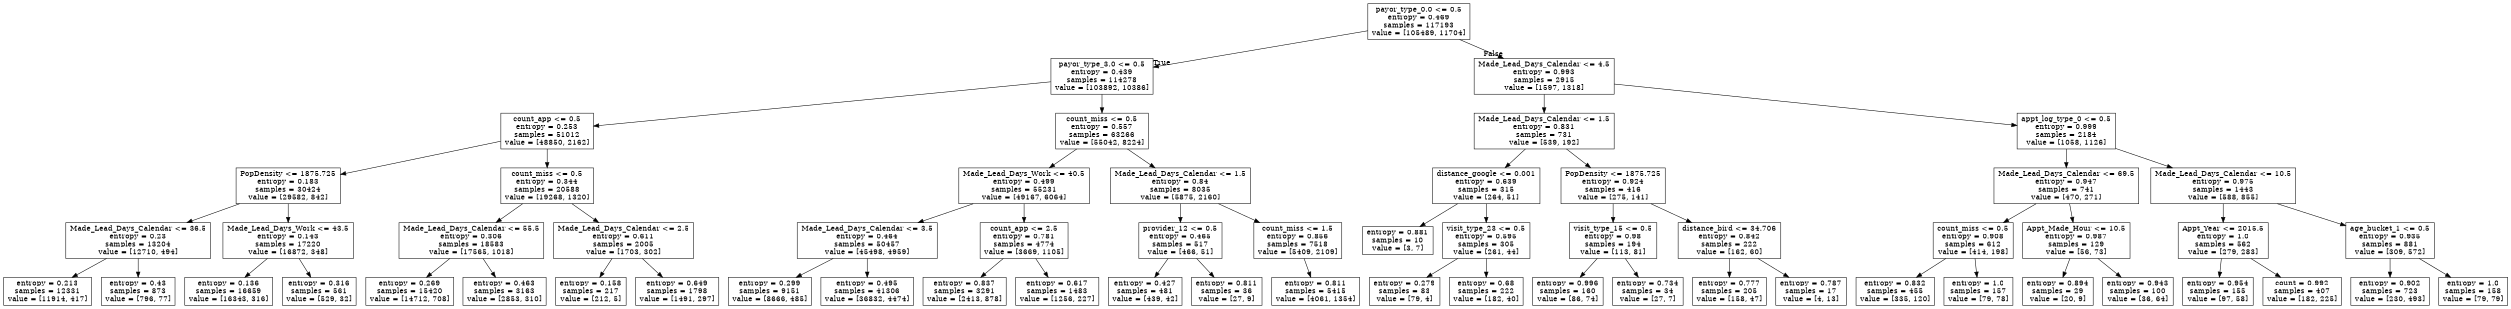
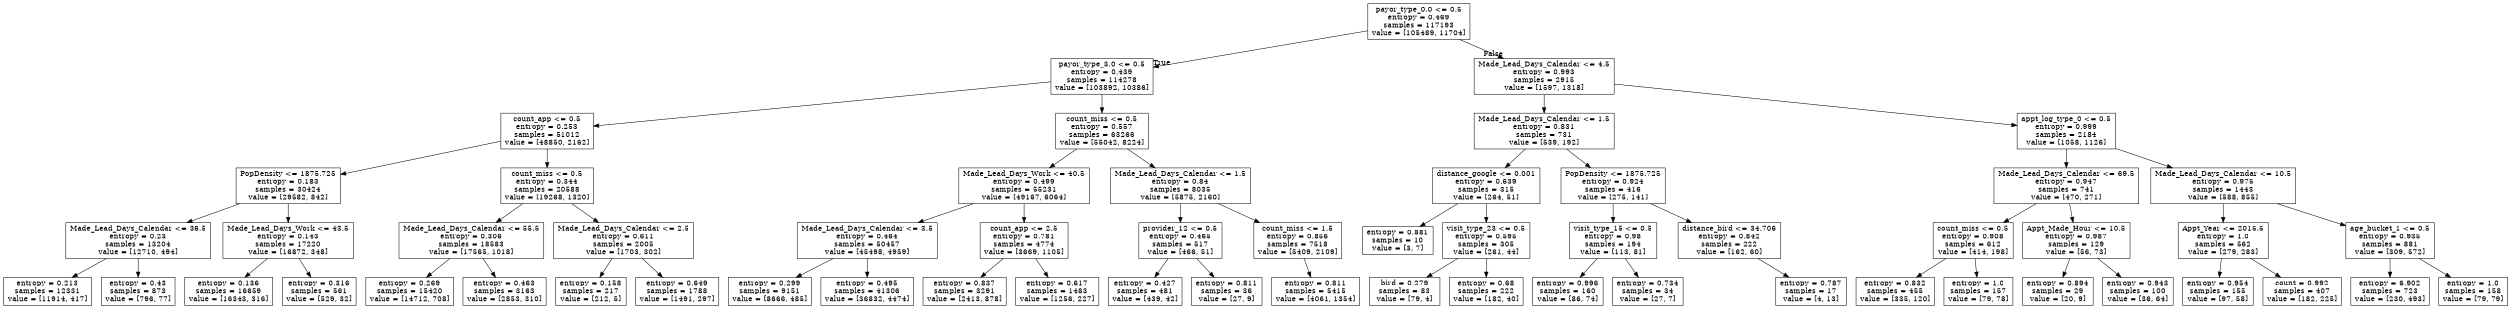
node "entropy = 0.649 samples = 1798 value = [1491, 297]": label "entropy = 0.649 samples = 1798 value = [1491, 297]" -> "entropy = 0.649 samples = 1788 value = [1491, 297]"
node "entropy = 0.279 samples = 83 value = [79, 4]": label "entropy = 0.279 samples = 83 value = [79, 4]" -> "bird = 0.279 samples = 83 value = [79, 4]"
node "entropy = 0.777 samples = 205 value = [158, 47]": removed
node "entropy = 0.902 samples = 723 value = [230, 493]": label "entropy = 0.902 samples = 723 value = [230, 493]" -> "entropy = 6.902 samples = 723 value = [230, 493]"
